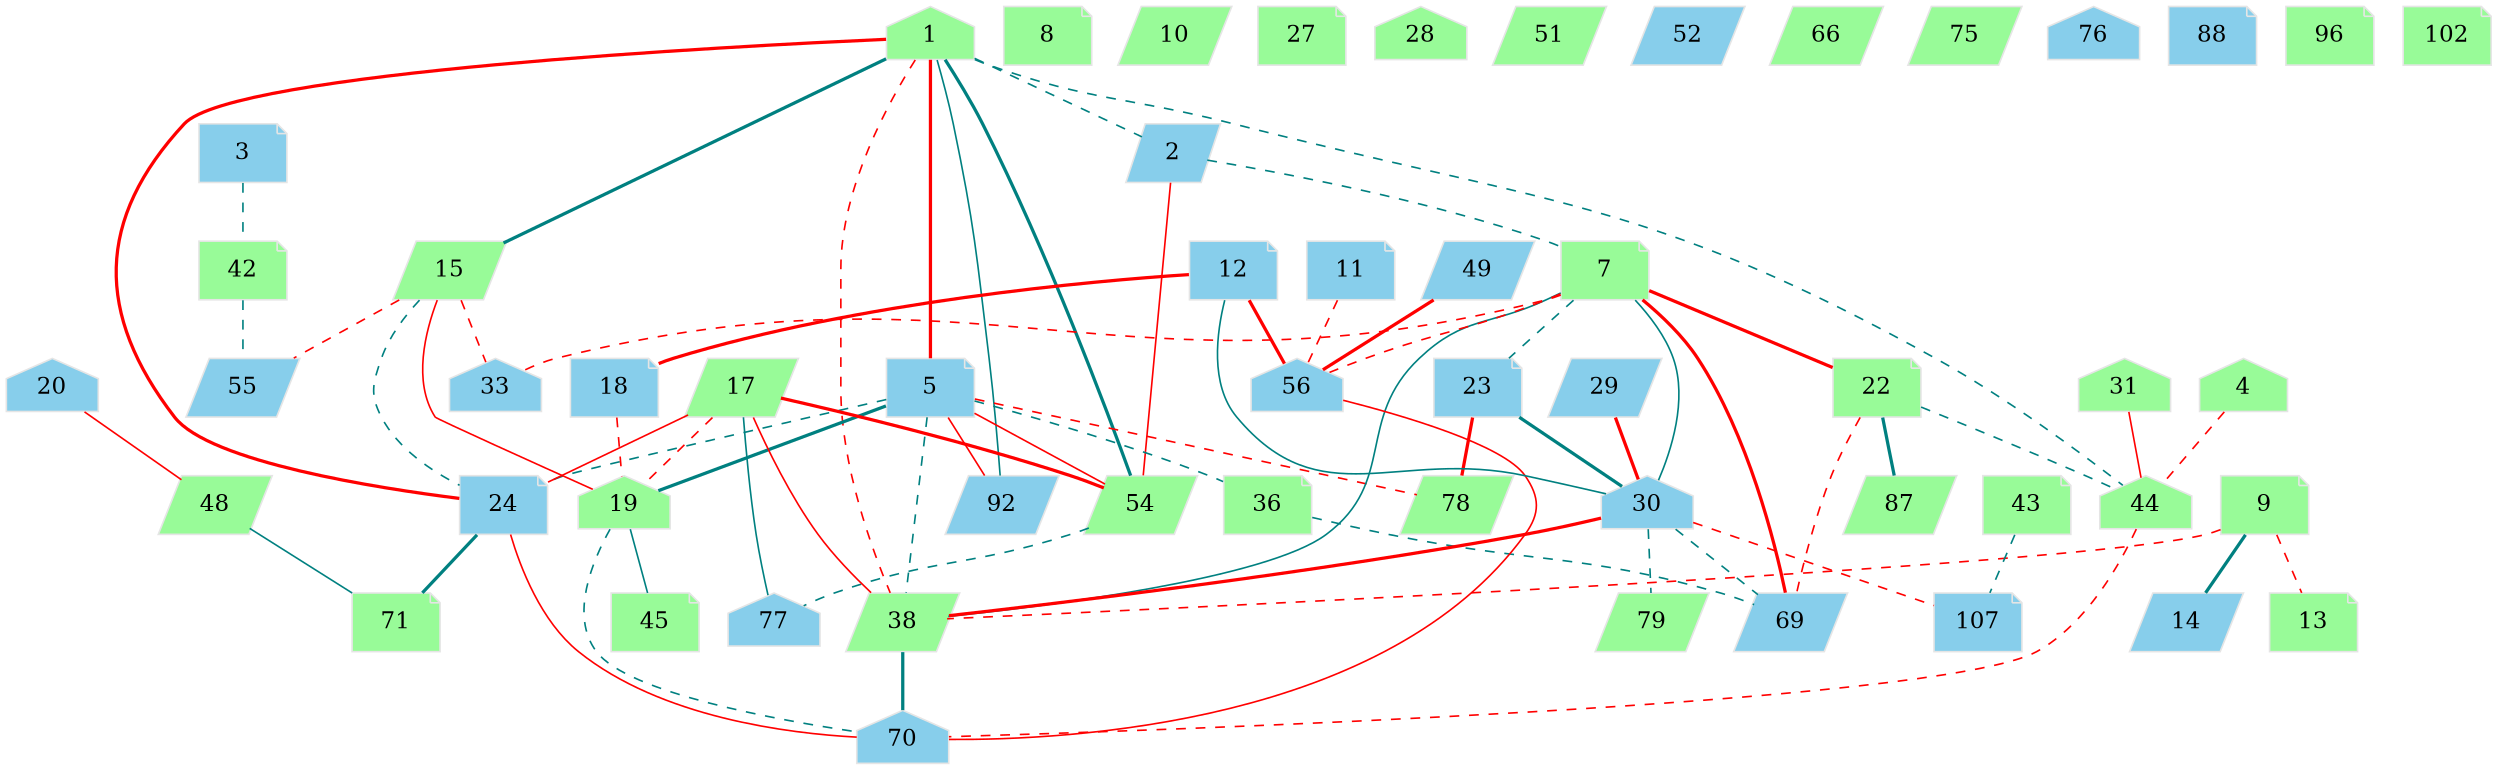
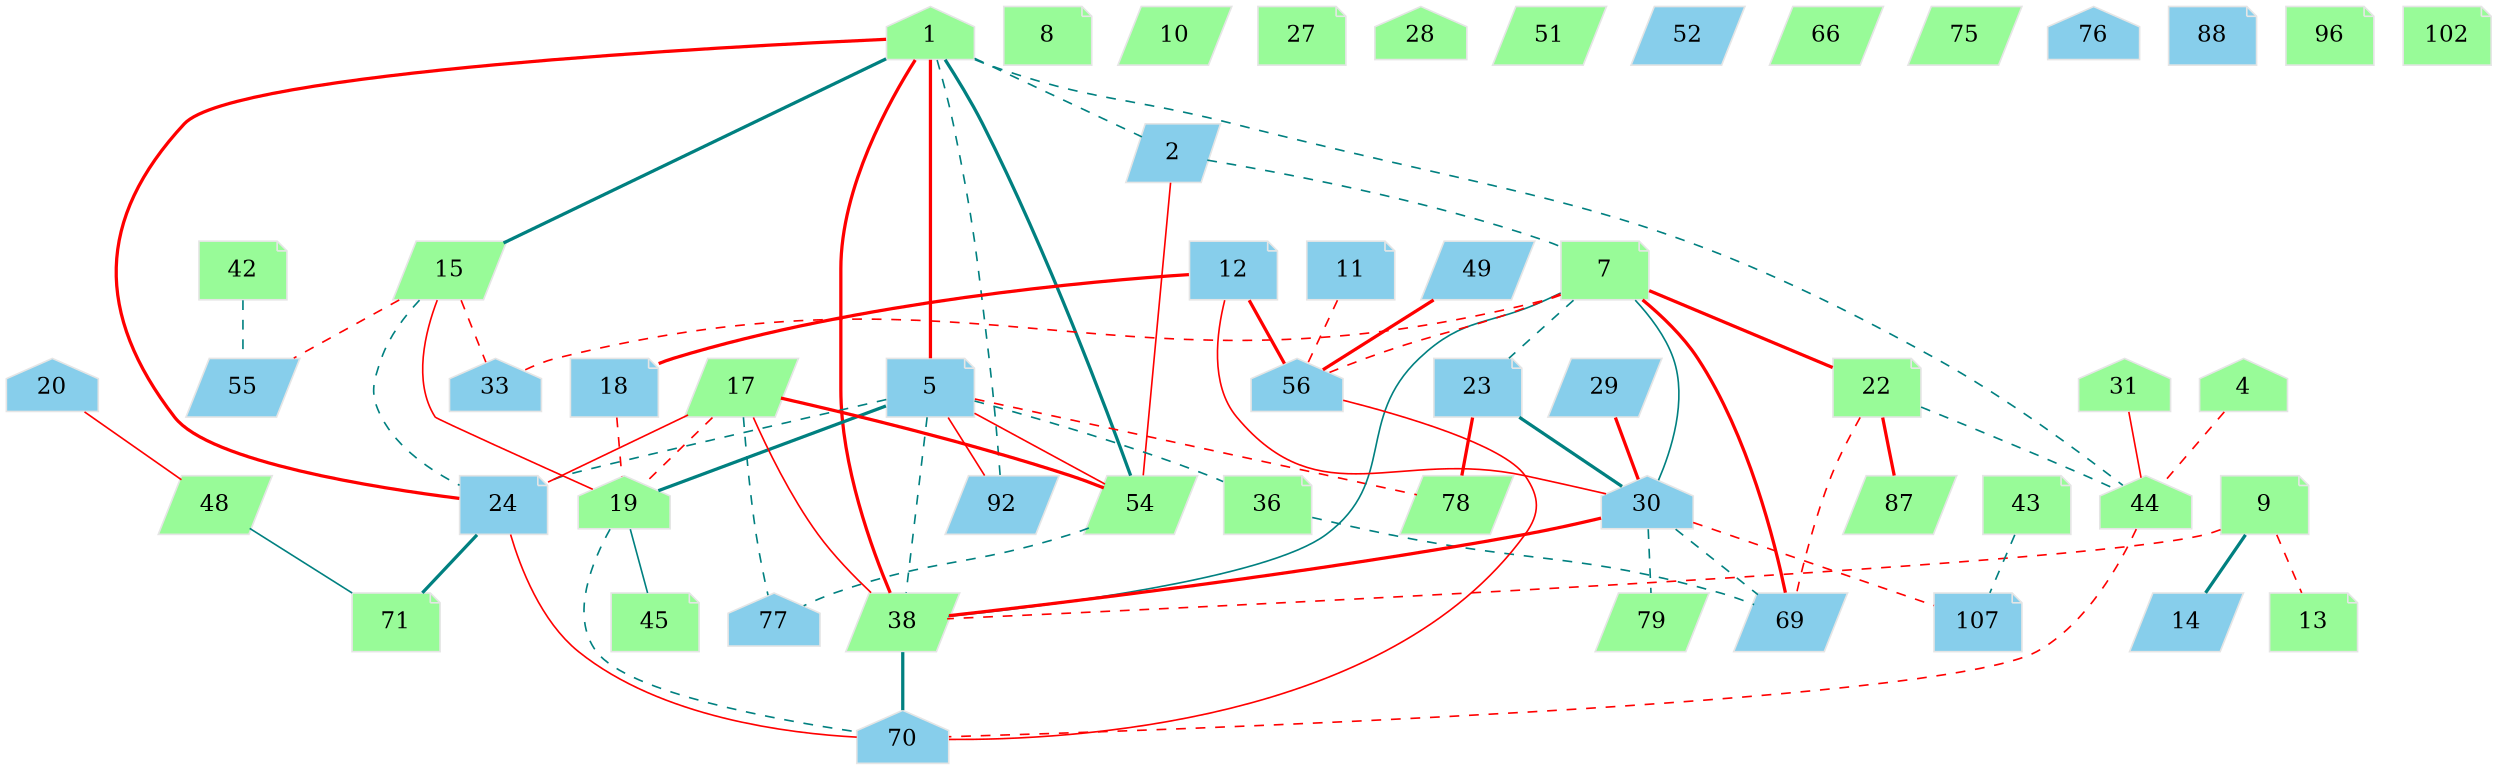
node "3": removed
edge "1" -- "92": style solid -> dashed
edge "1" -- "38": style dashed -> bold
edge "22" -- "87": color teal -> red
edge "12" -- "30": color teal -> red
edge "17" -- "77": style solid -> dashed
